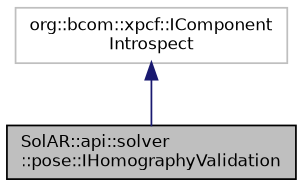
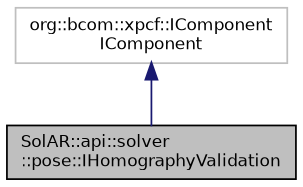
node "org::bcom::xpcf::IComponent Introspect": label "org::bcom::xpcf::IComponent Introspect" -> "org::bcom::xpcf::IComponent IComponent"
